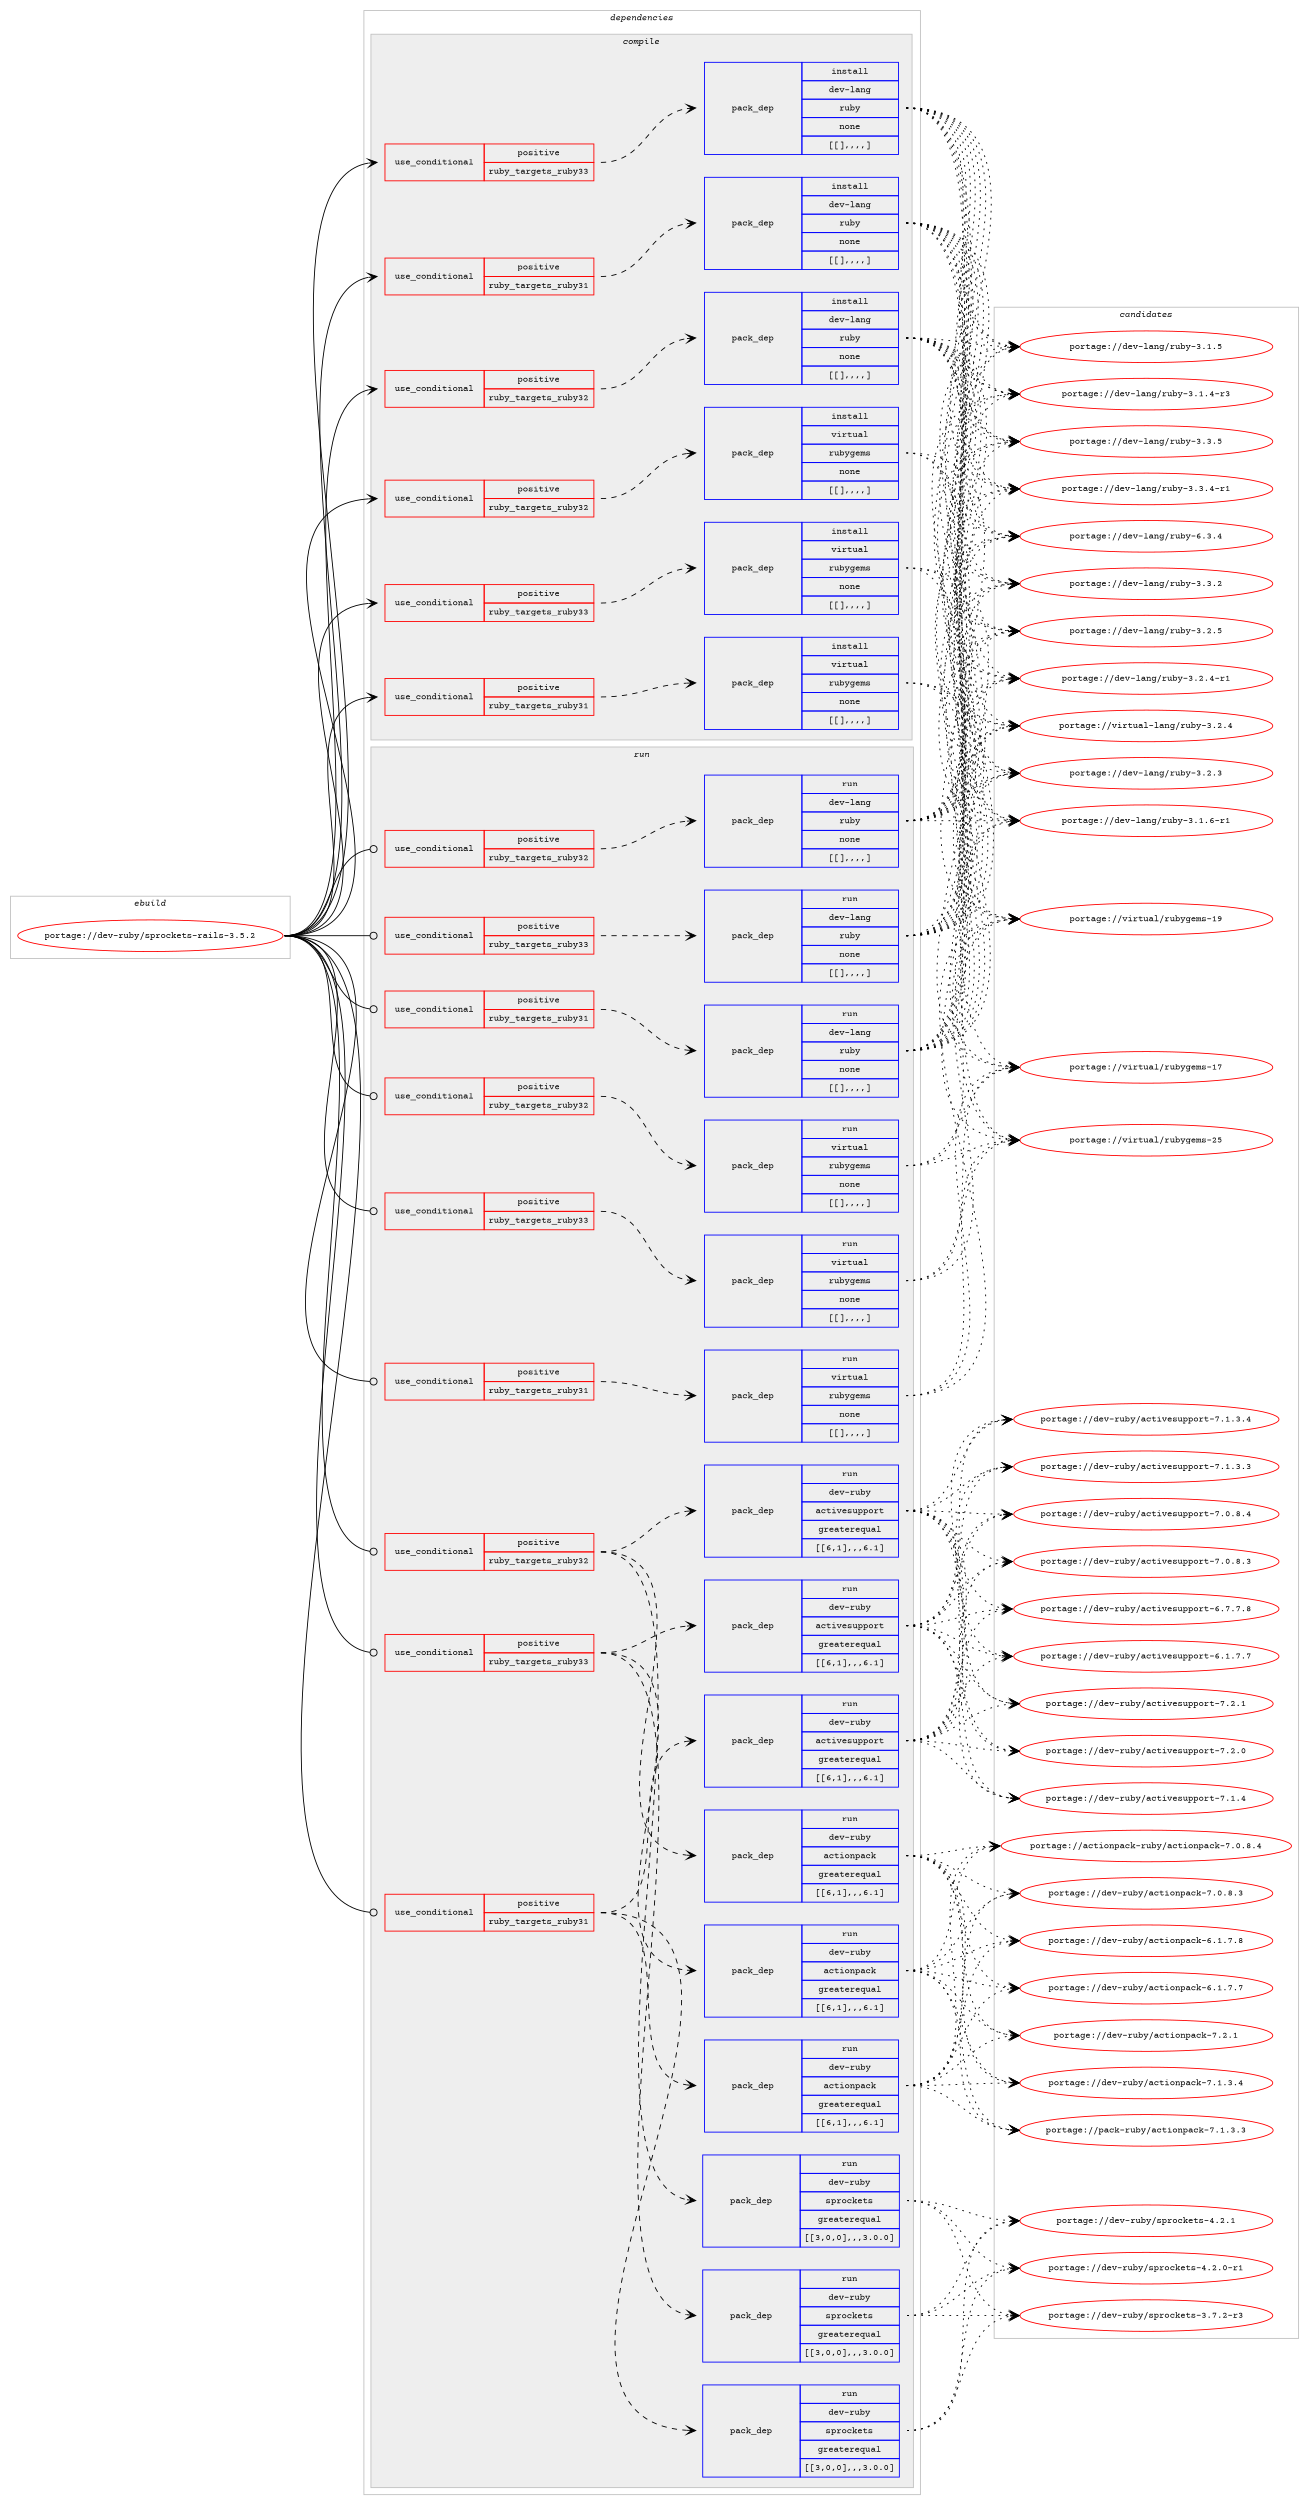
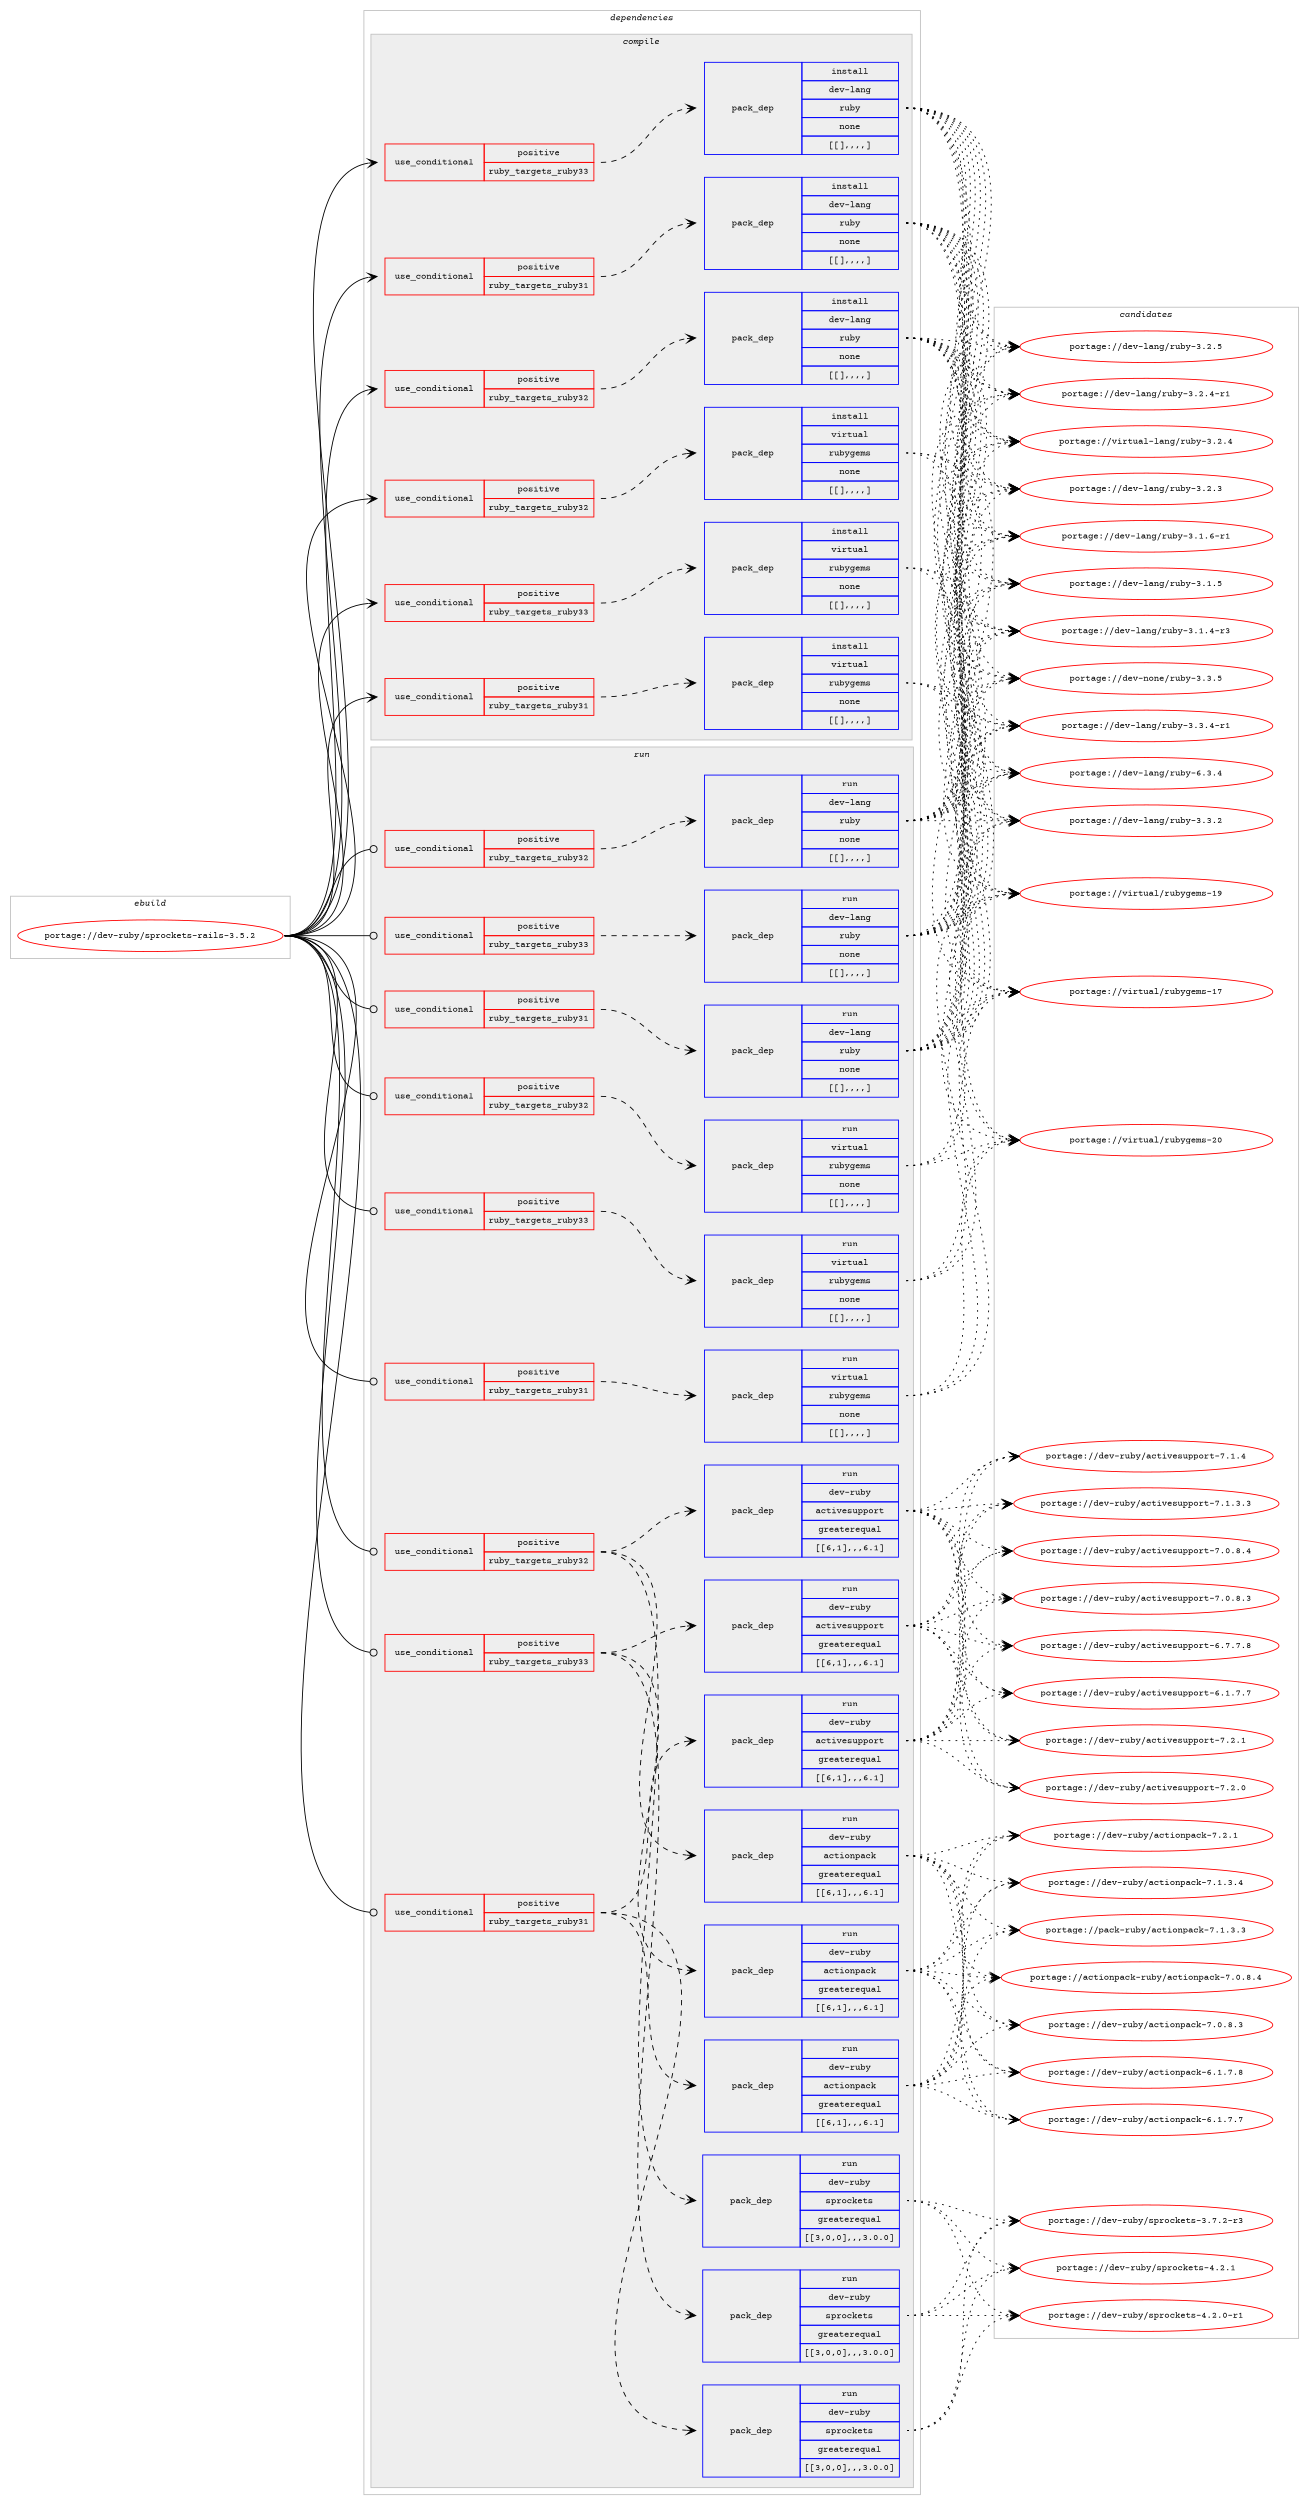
node "portage://dev-lang/ruby-3.3.5": label "portage://dev-lang/ruby-3.3.5" -> "portage://dev-none/ruby-3.3.5"
node "portage://virtual/rubygems-25": label "portage://virtual/rubygems-25" -> "portage://virtual/rubygems-20"
node "portage://dev-ruby/activesupport-7.1.3.4": removed
